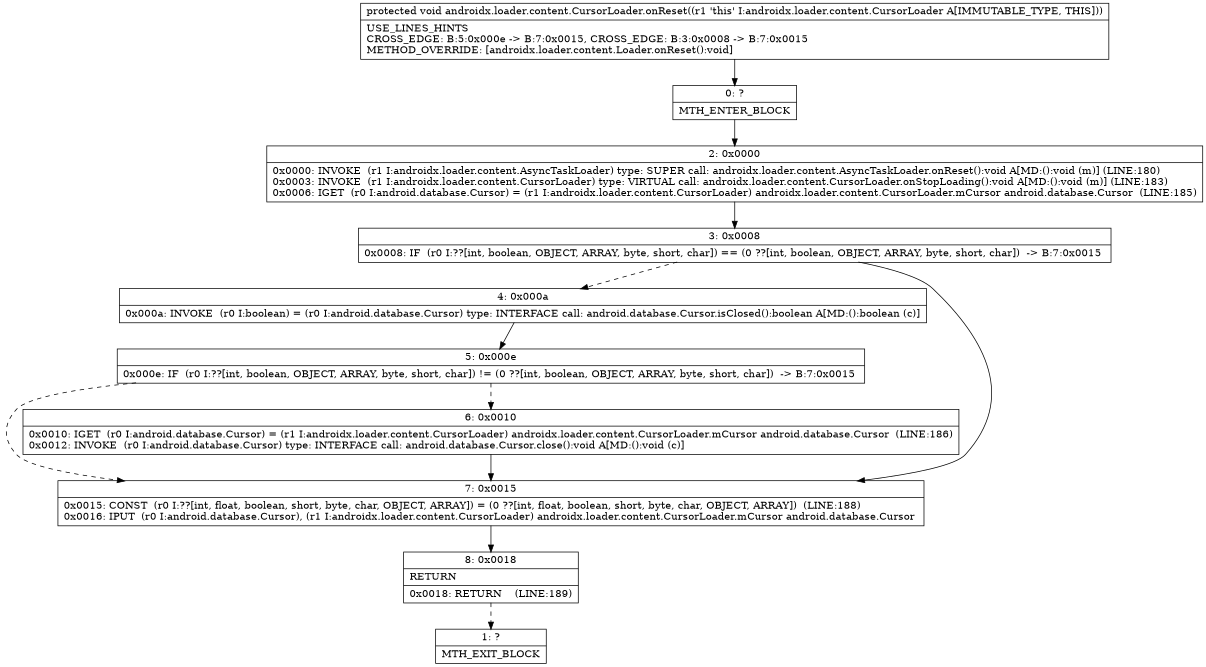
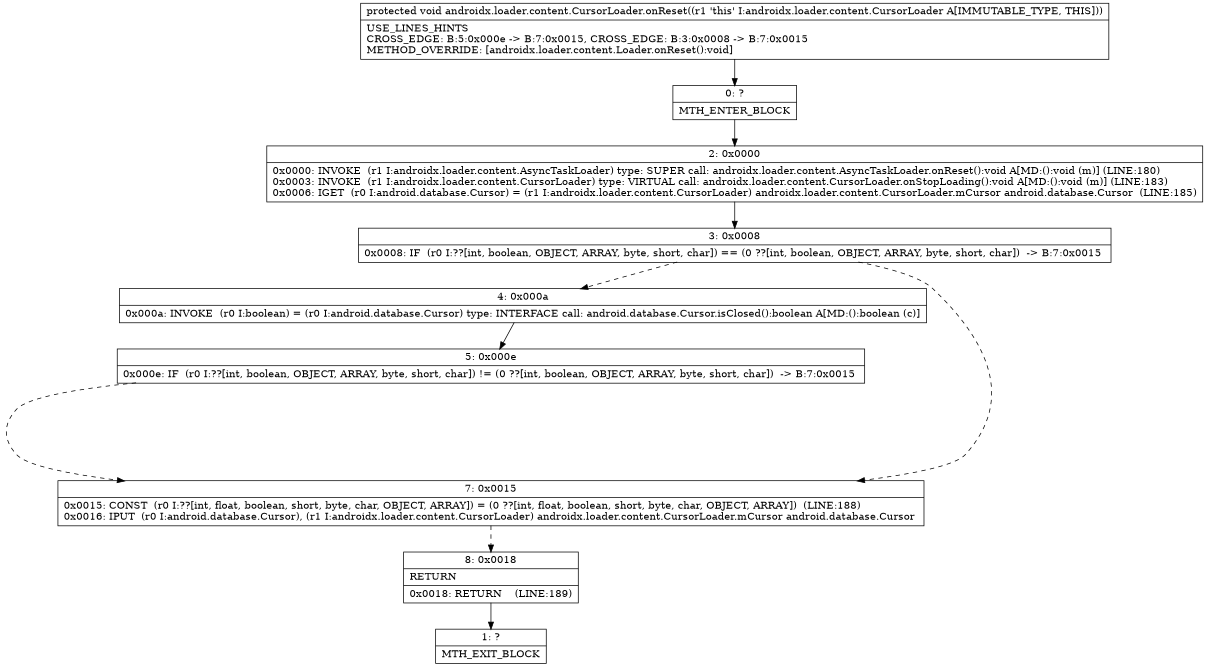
edge "3: 0x0008" -> "7: 0x0015": style solid -> dashed
node "6: 0x0010": removed
edge "7: 0x0015" -> "8: 0x0018": style solid -> dashed
edge "8: 0x0018" -> "1: ?": style dashed -> solid
